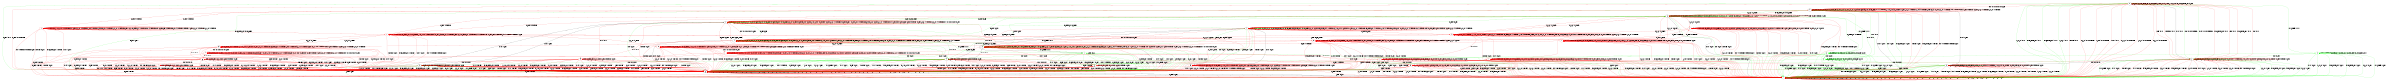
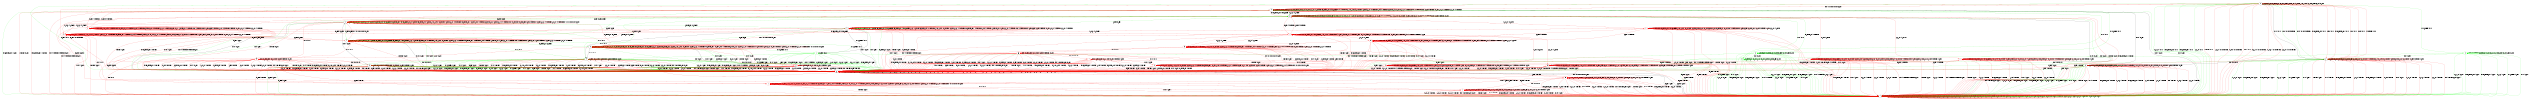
edge "m" -> "w": label "UA_PK_NOK / UA_FAILURE" -> "UA_PK_NOK / UA_NEWKEYS"
edge "b" -> "p": reversed
edge "z" -> "n": removed, label "CH_OPEN / CH_OPEN_SUCCESS"
edge "jj" -> "e": reversed
edge "ii" -> "hh": added, label "NEWKEYS / NO_RESP"
edge "cc" -> "w": added, label "CH_CLOSE / UNIMPLEMENTED"
edge "ee" -> "g": reversed
